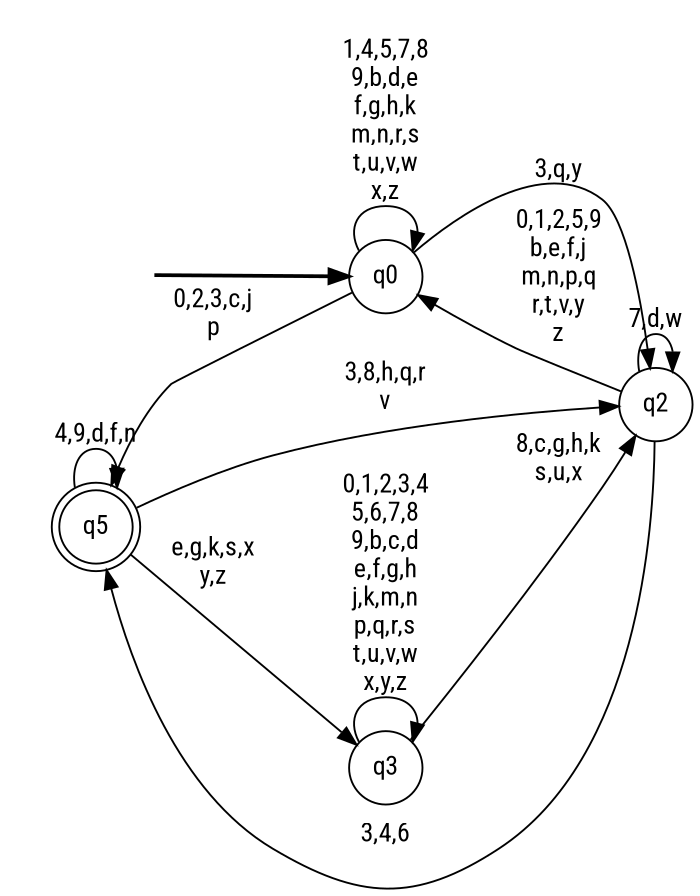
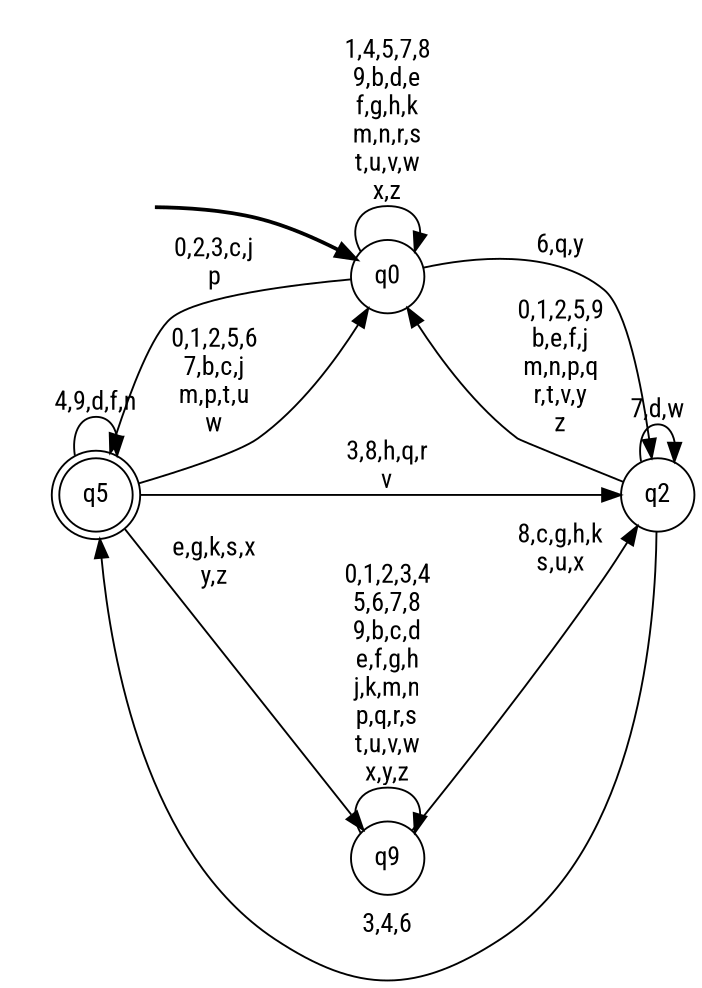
edge "q0" -> "q2": label "3,q,y" -> "6,q,y"
edge "q5" -> "q0": added, label "0,1,2,5,6 7,b,c,j m,p,t,u w"
node "q3": label "q3" -> "q9"
